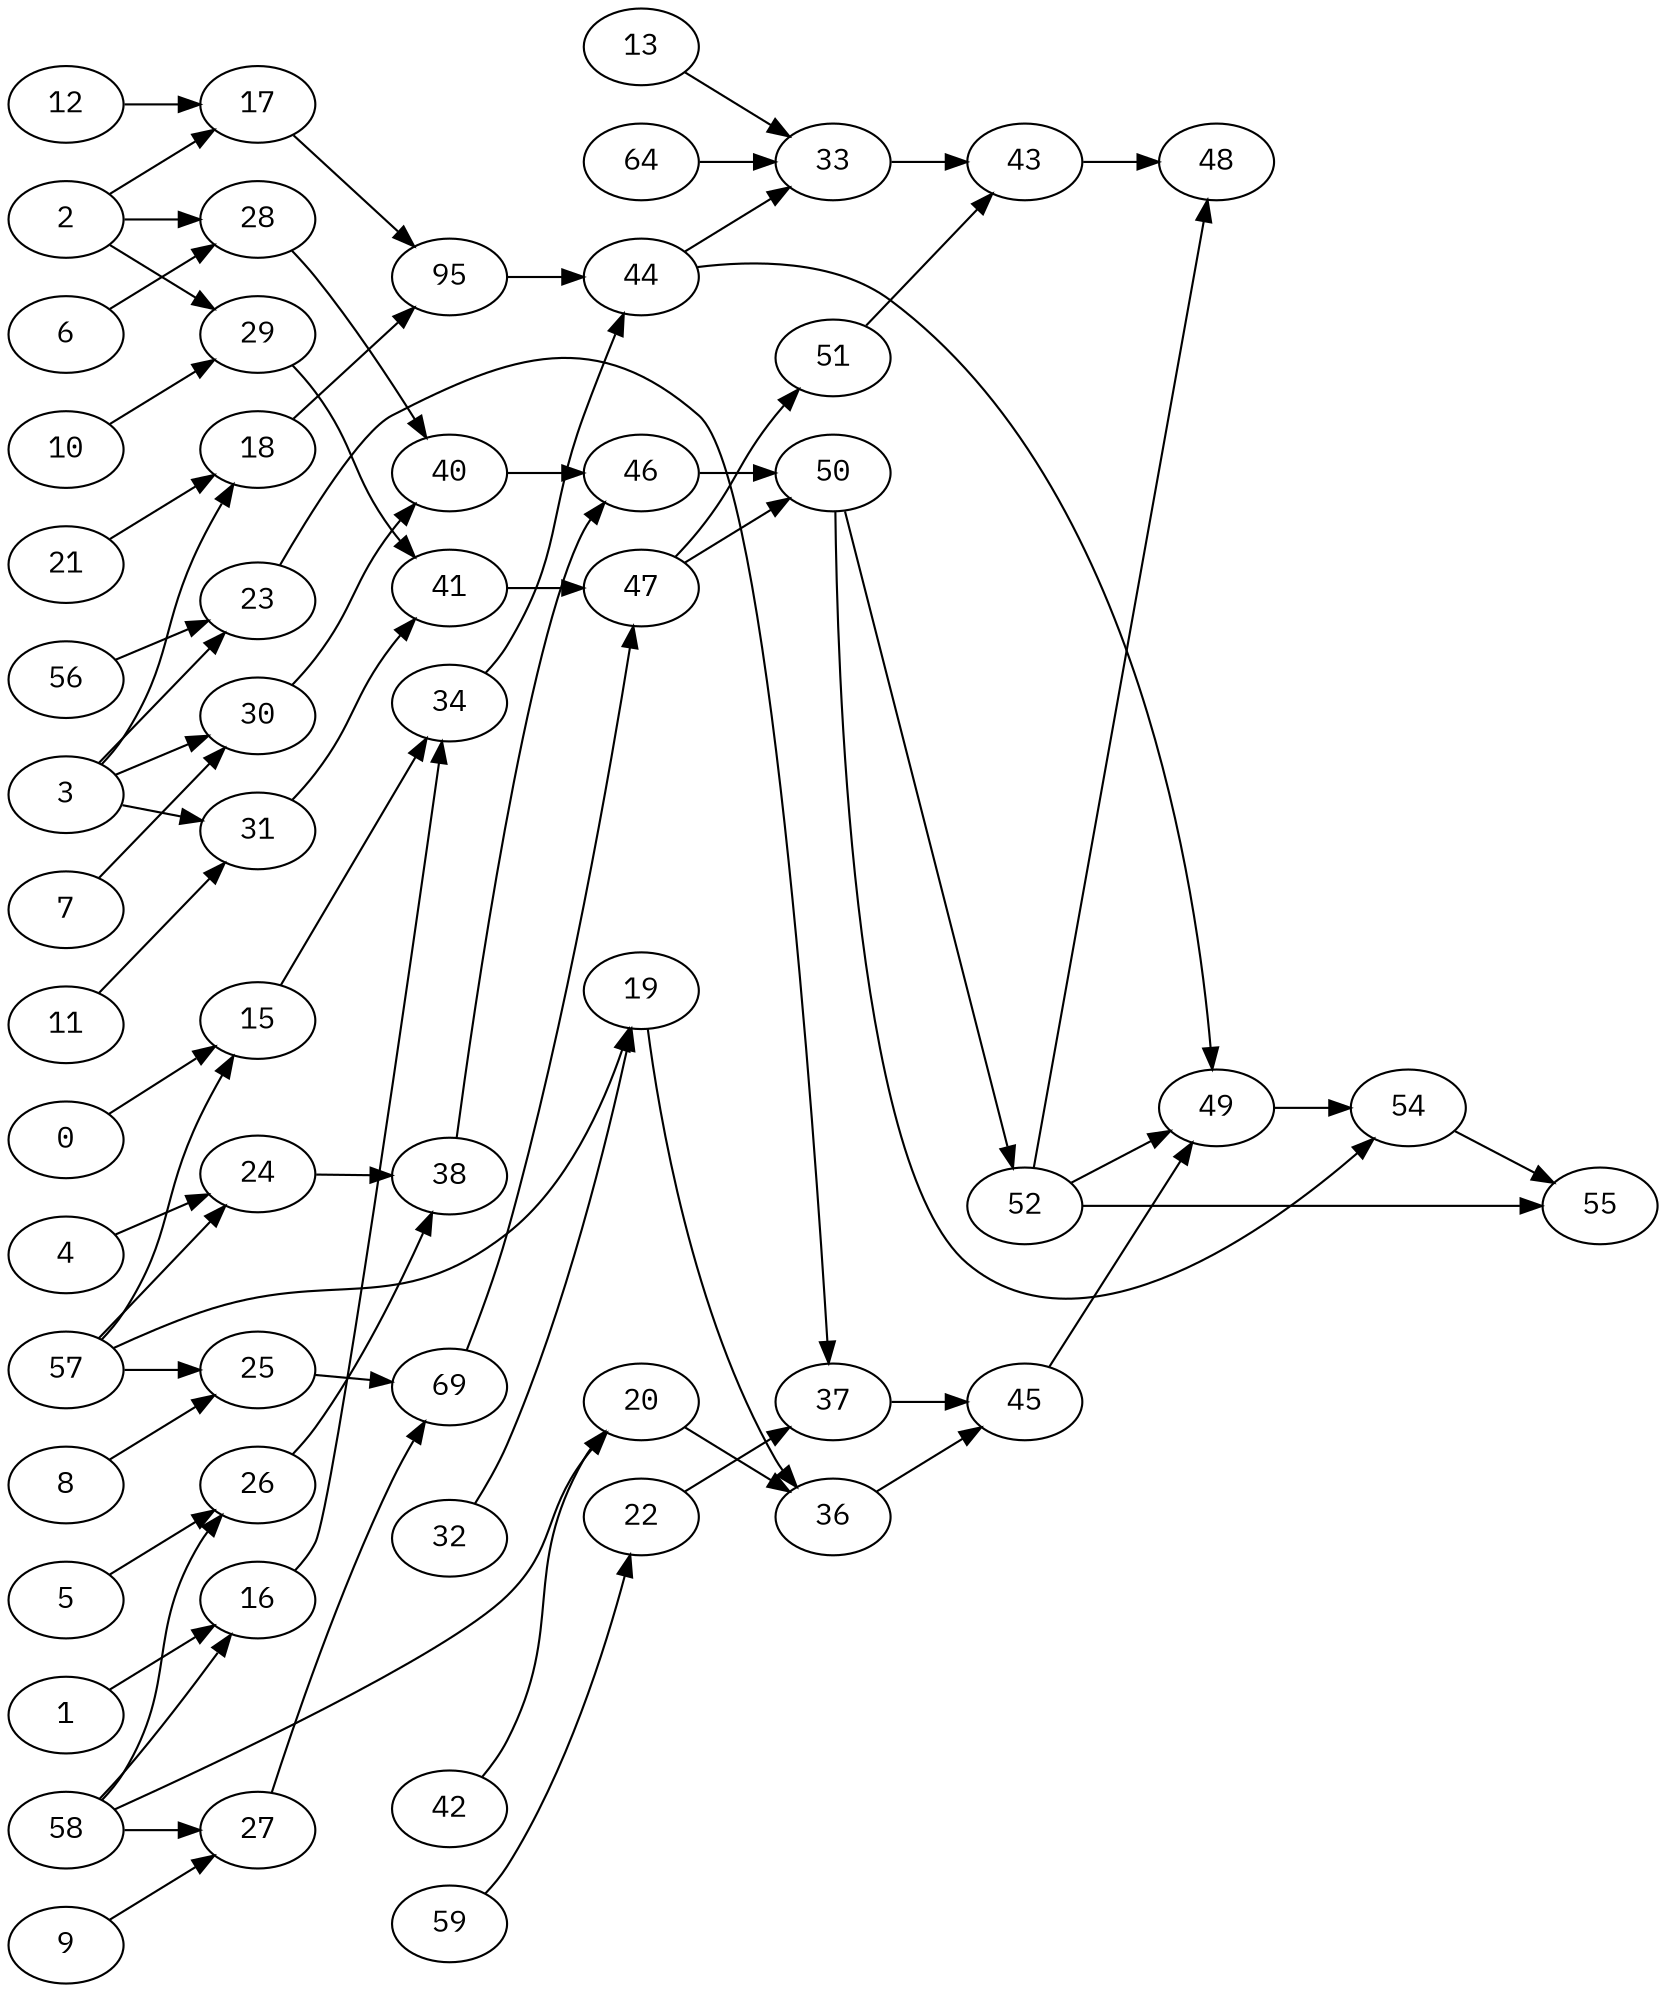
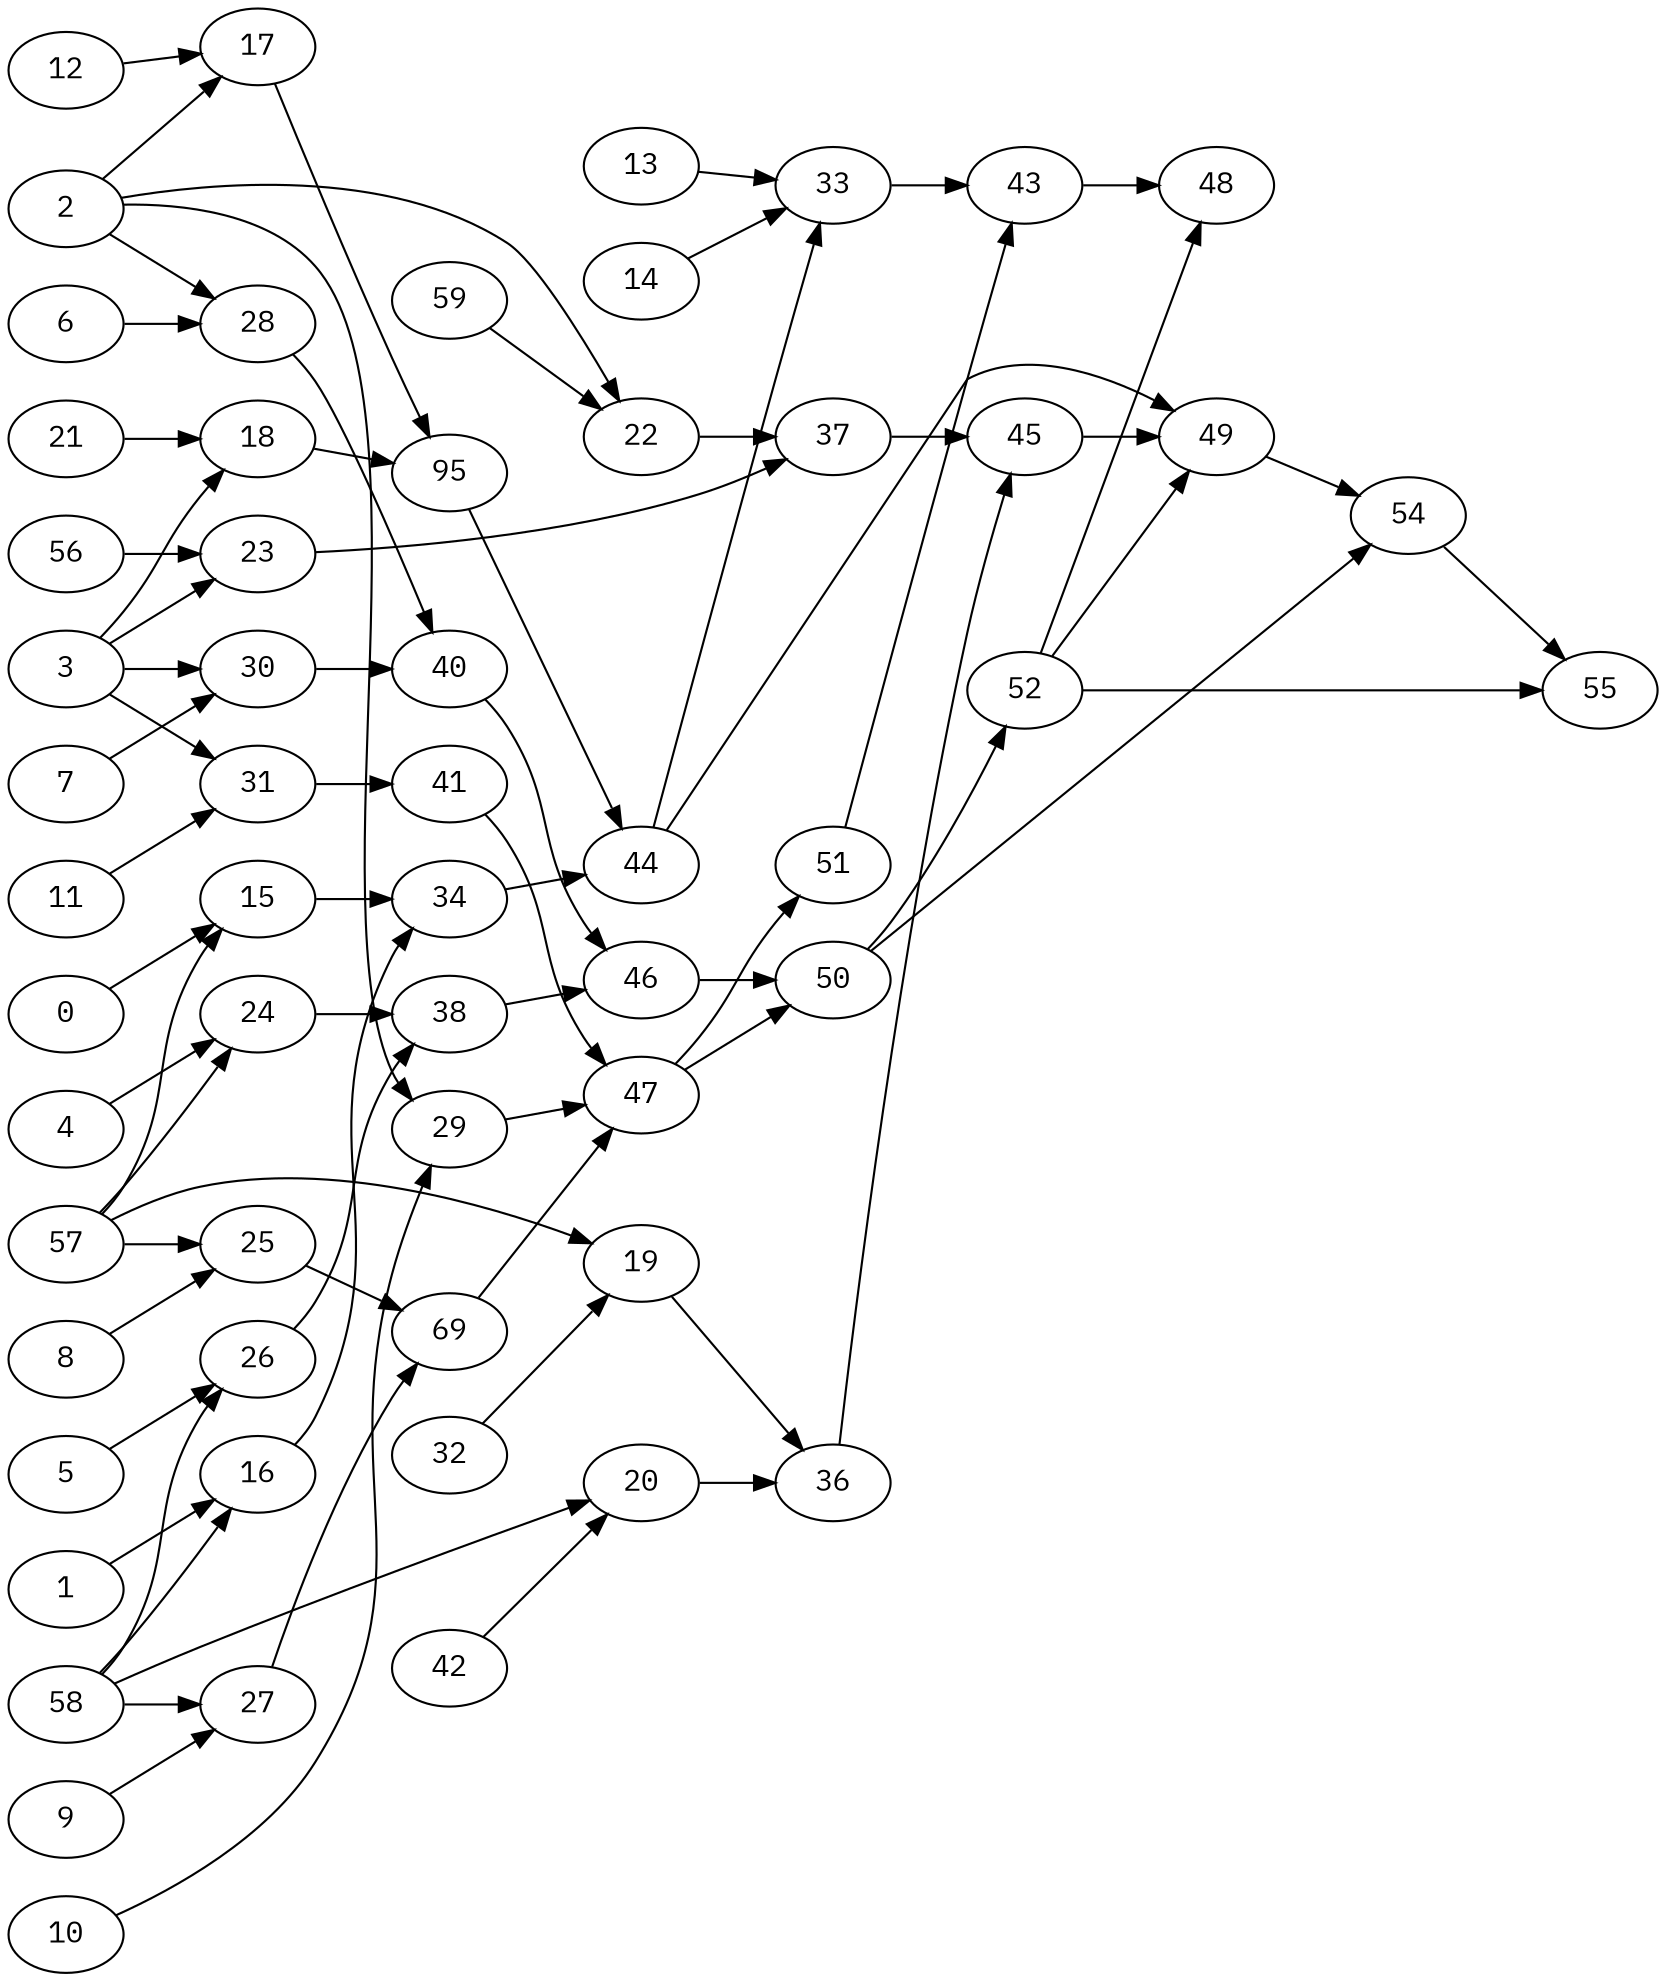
node "64": label "64" -> "14"
edge "2" -> "22": added
edge "29" -> "41": now "29" -> "47"
